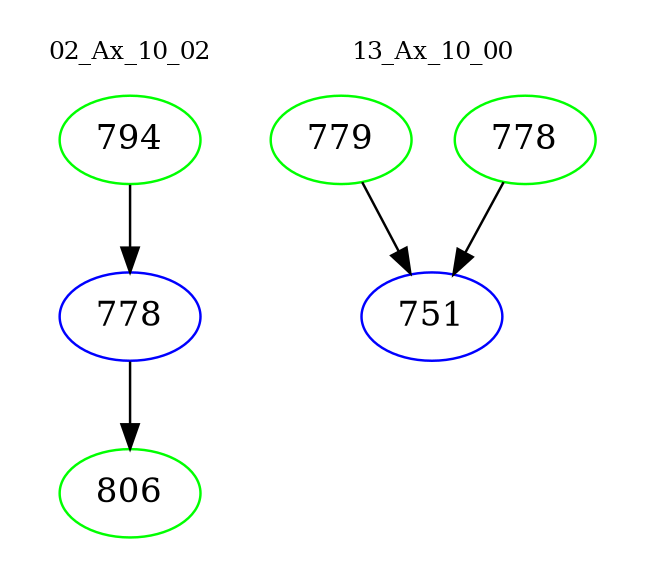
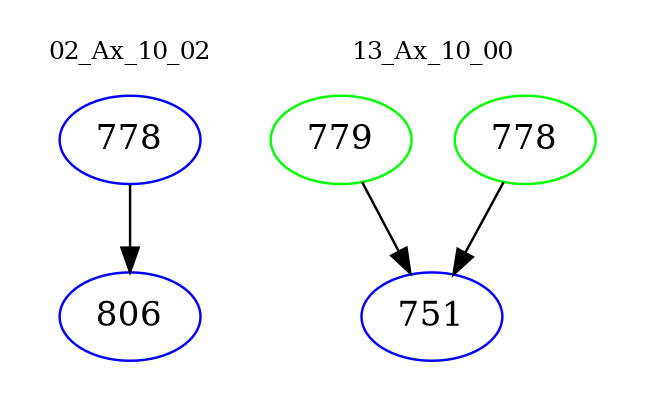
node "794": removed
node "806": color green -> blue
